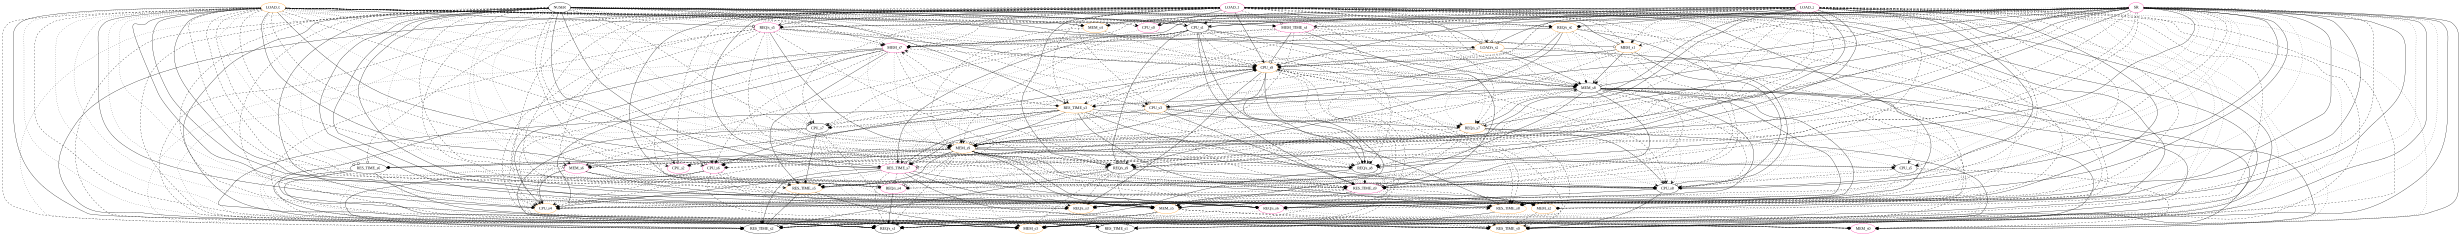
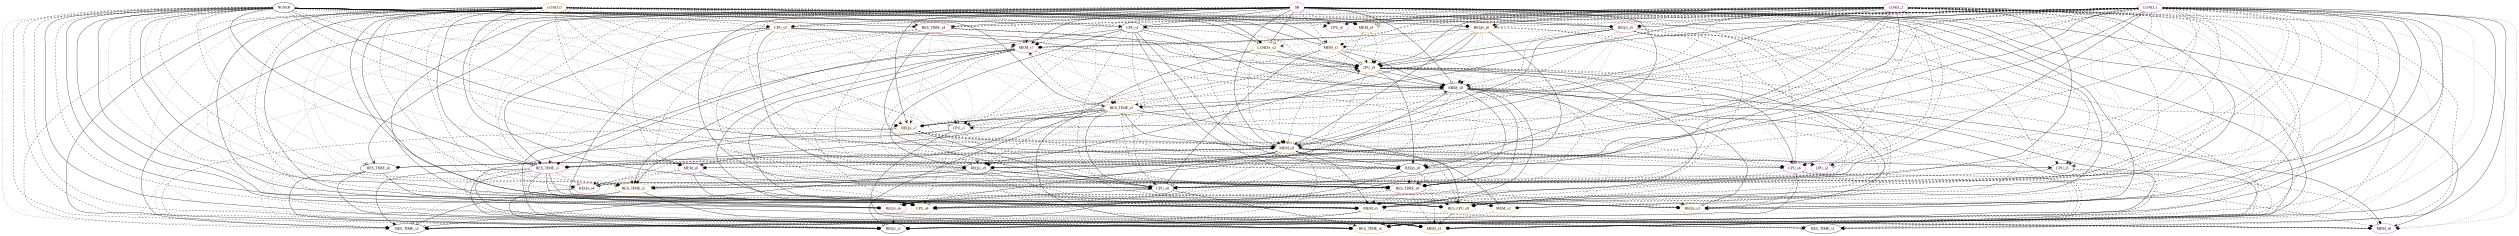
node "MEM_TIME_s4": label "MEM_TIME_s4" -> "RES_TIME_s4"
edge "MEM_s8" -> "CPU_s3": reversed
node "RES_TIME_s8": label "RES_TIME_s8" -> "RES_CPU_s8"
